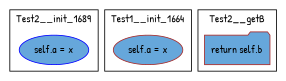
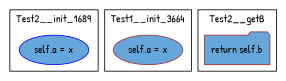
cluster "Test1__init_1664": label "Test1__init_1664" -> "Test1__init_3664"
